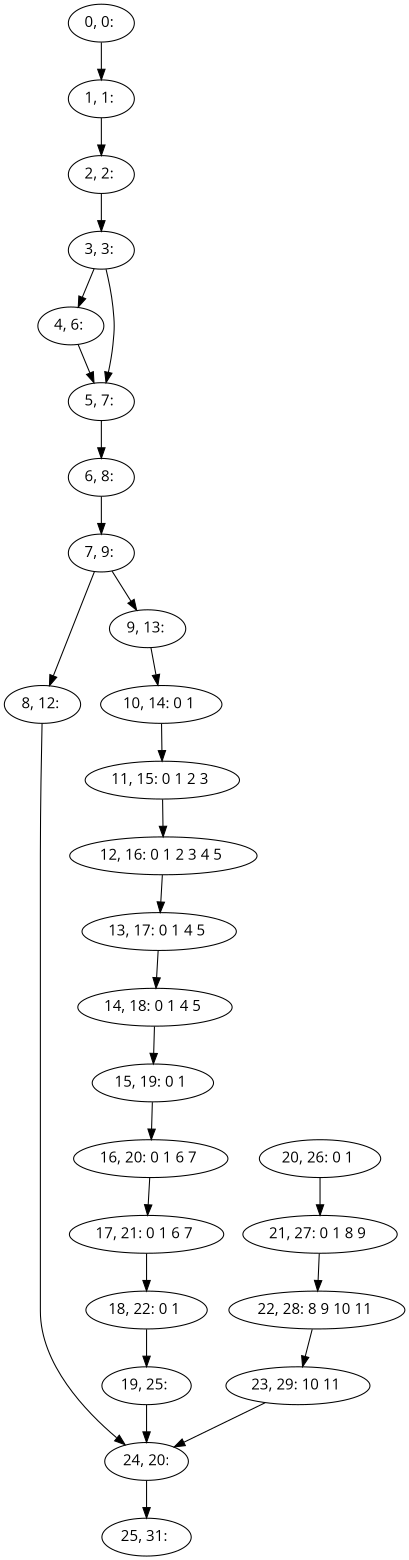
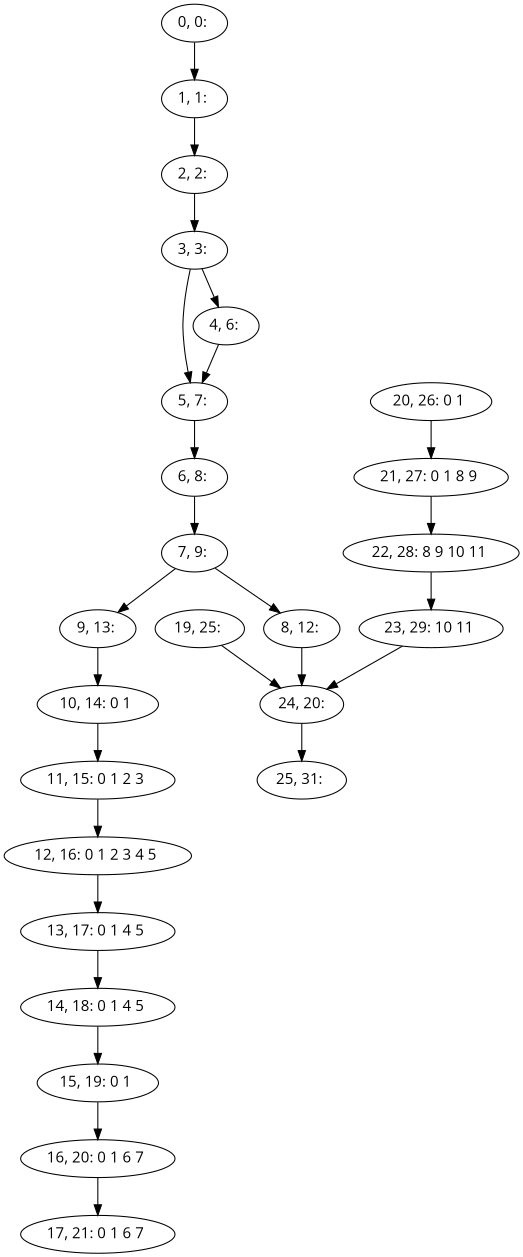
node "18, 22: 0 1": removed
